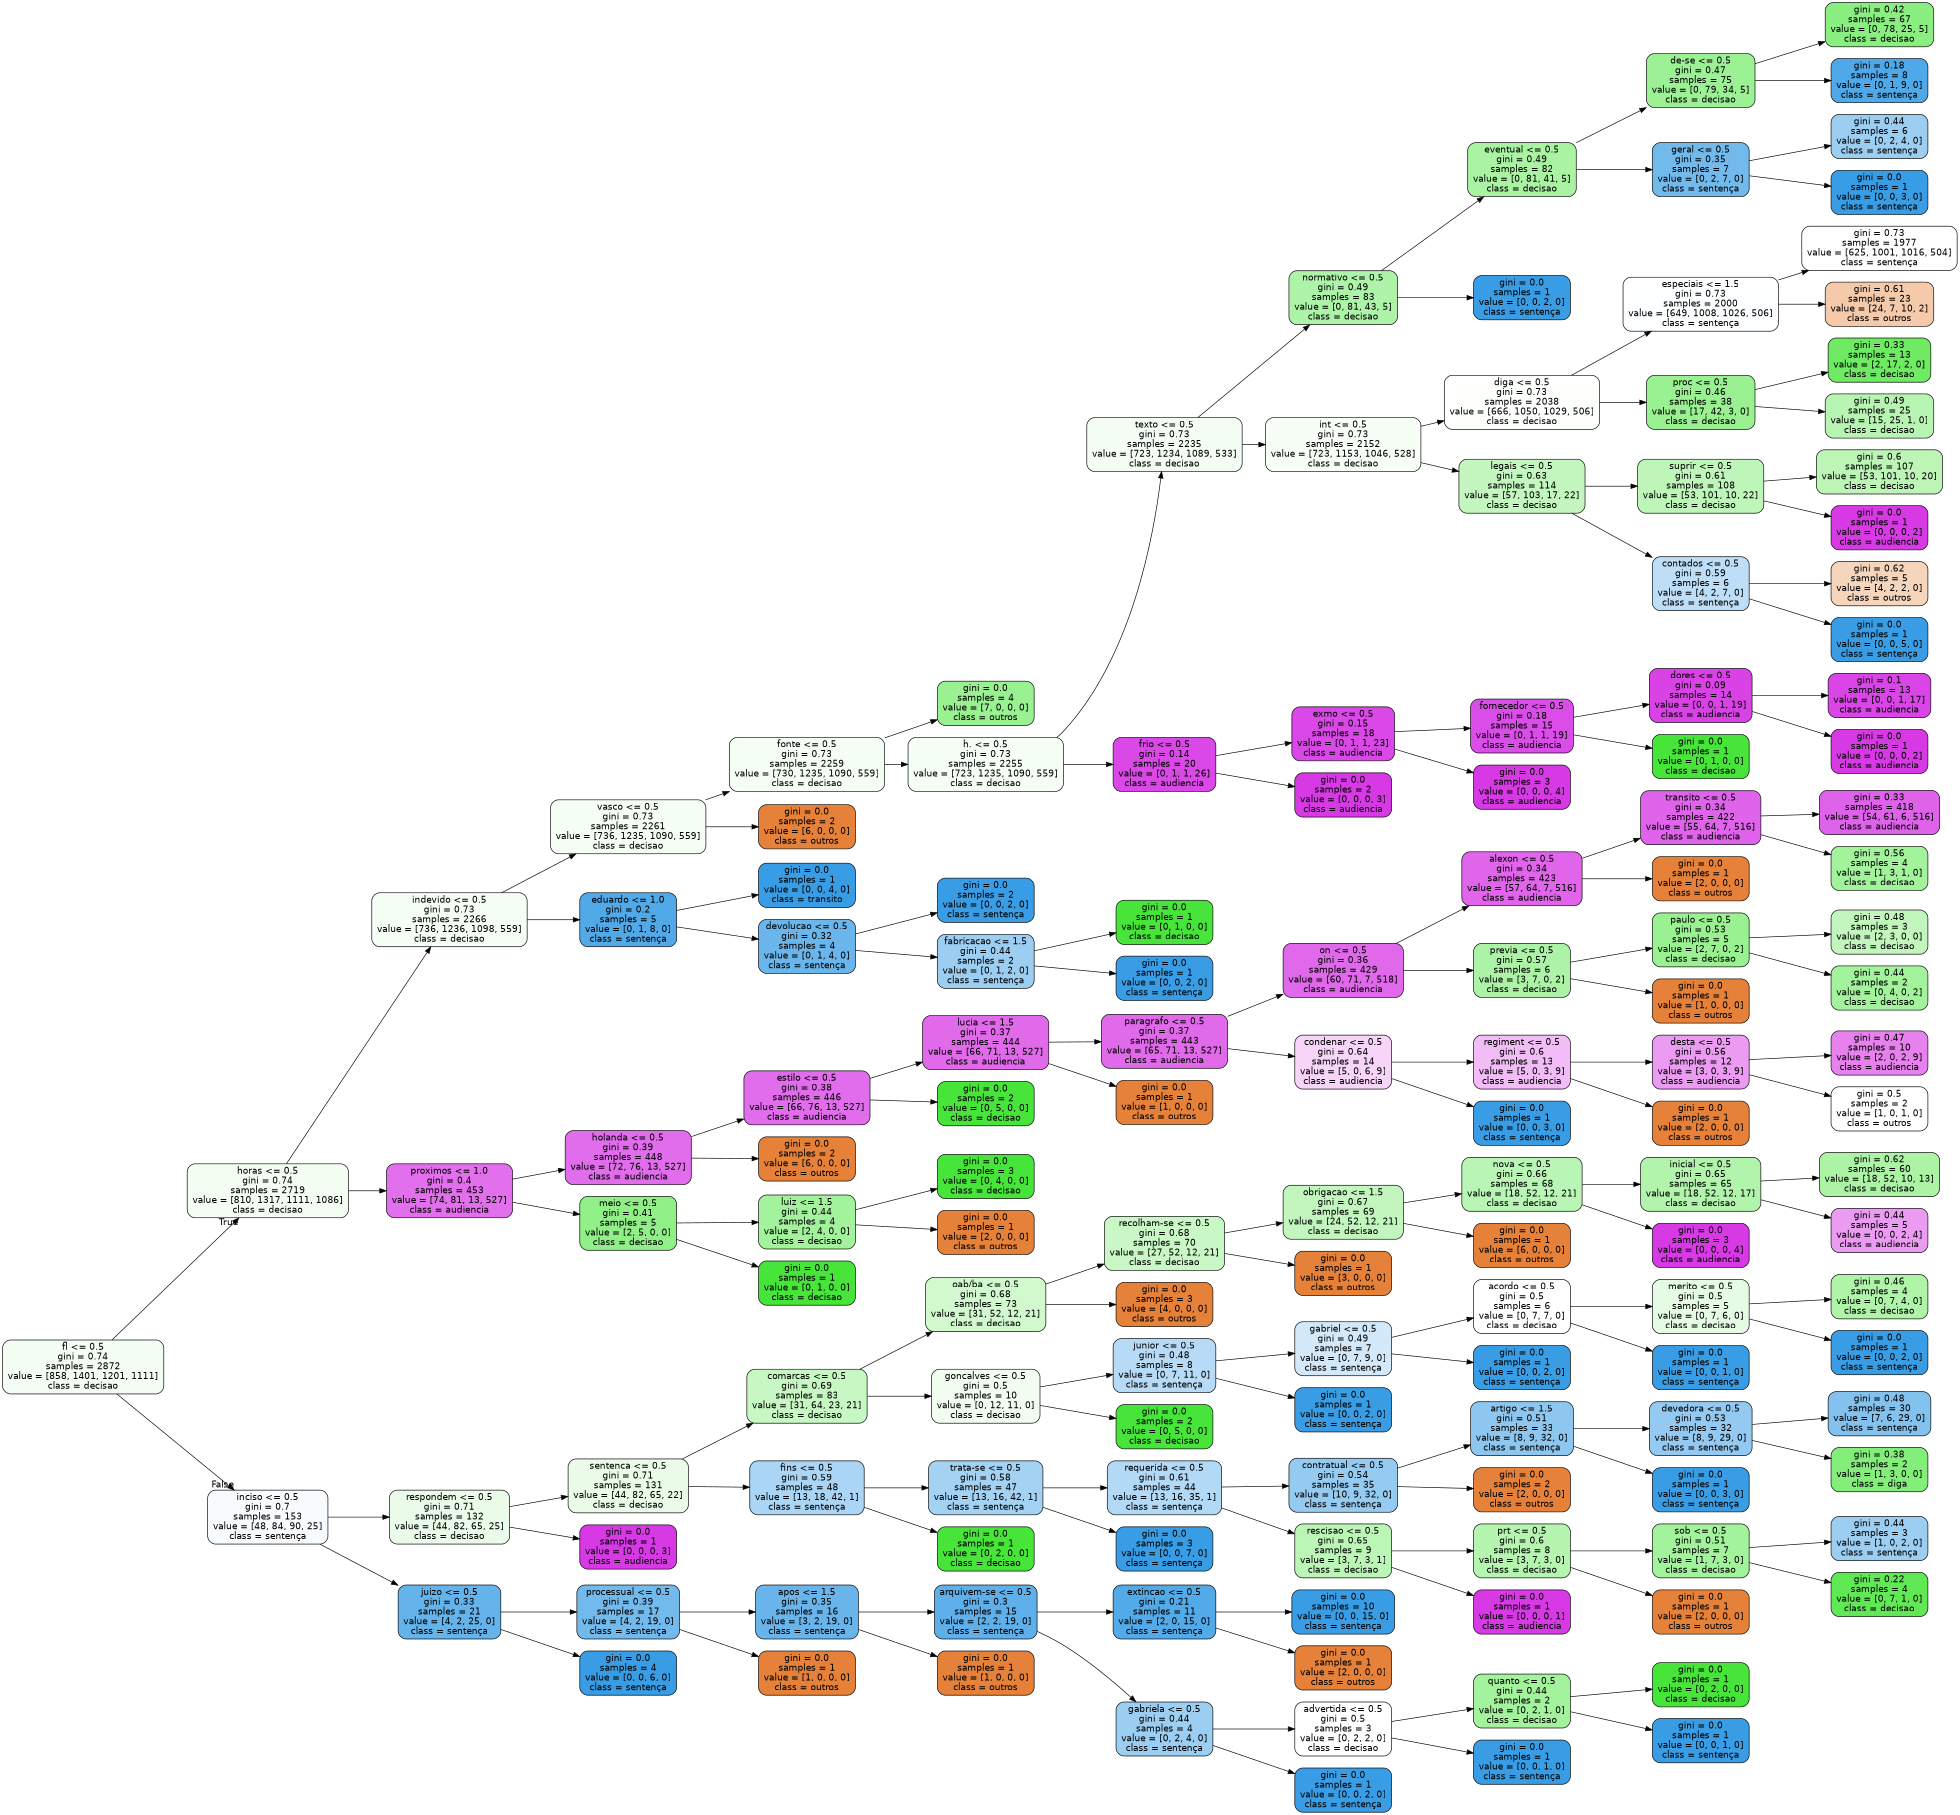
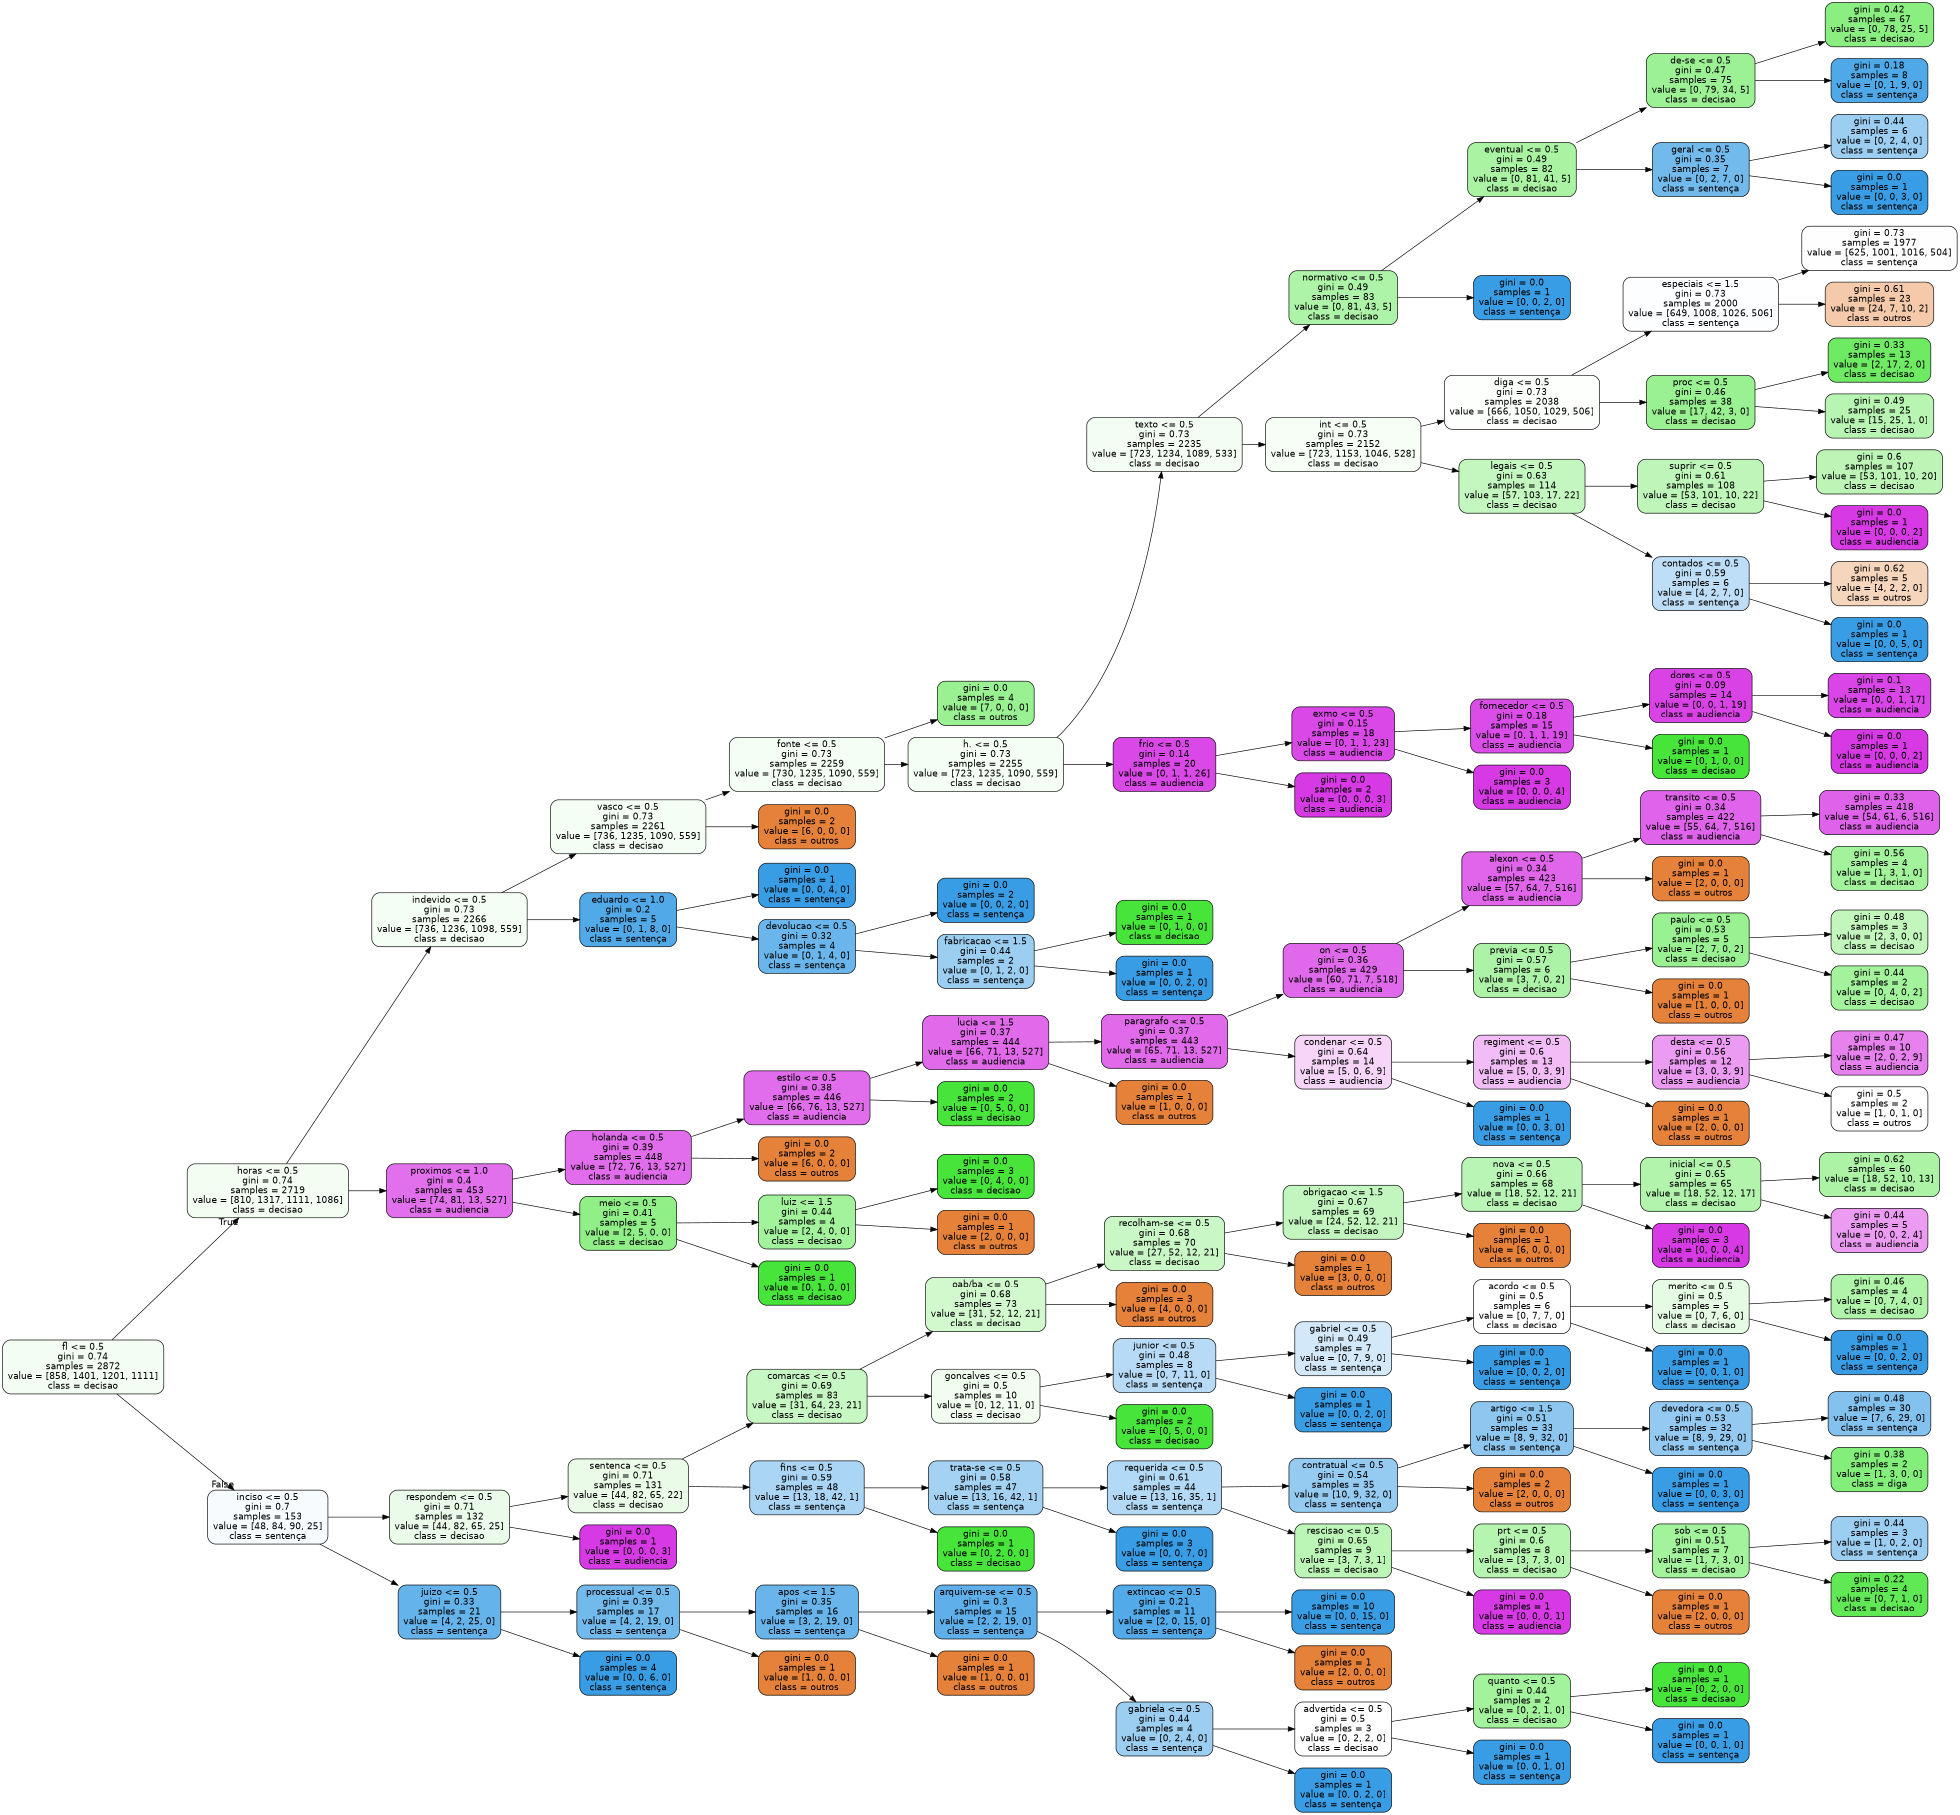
node "gini = 0.0 samples = 1 value = [0, 0, 4, 0] class = transito": label "gini = 0.0 samples = 1 value = [0, 0, 4, 0] class = transito" -> "gini = 0.0 samples = 1 value = [0, 0, 4, 0] class = sentença"
